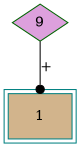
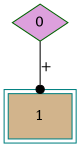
node "9": label "9" -> "0"
